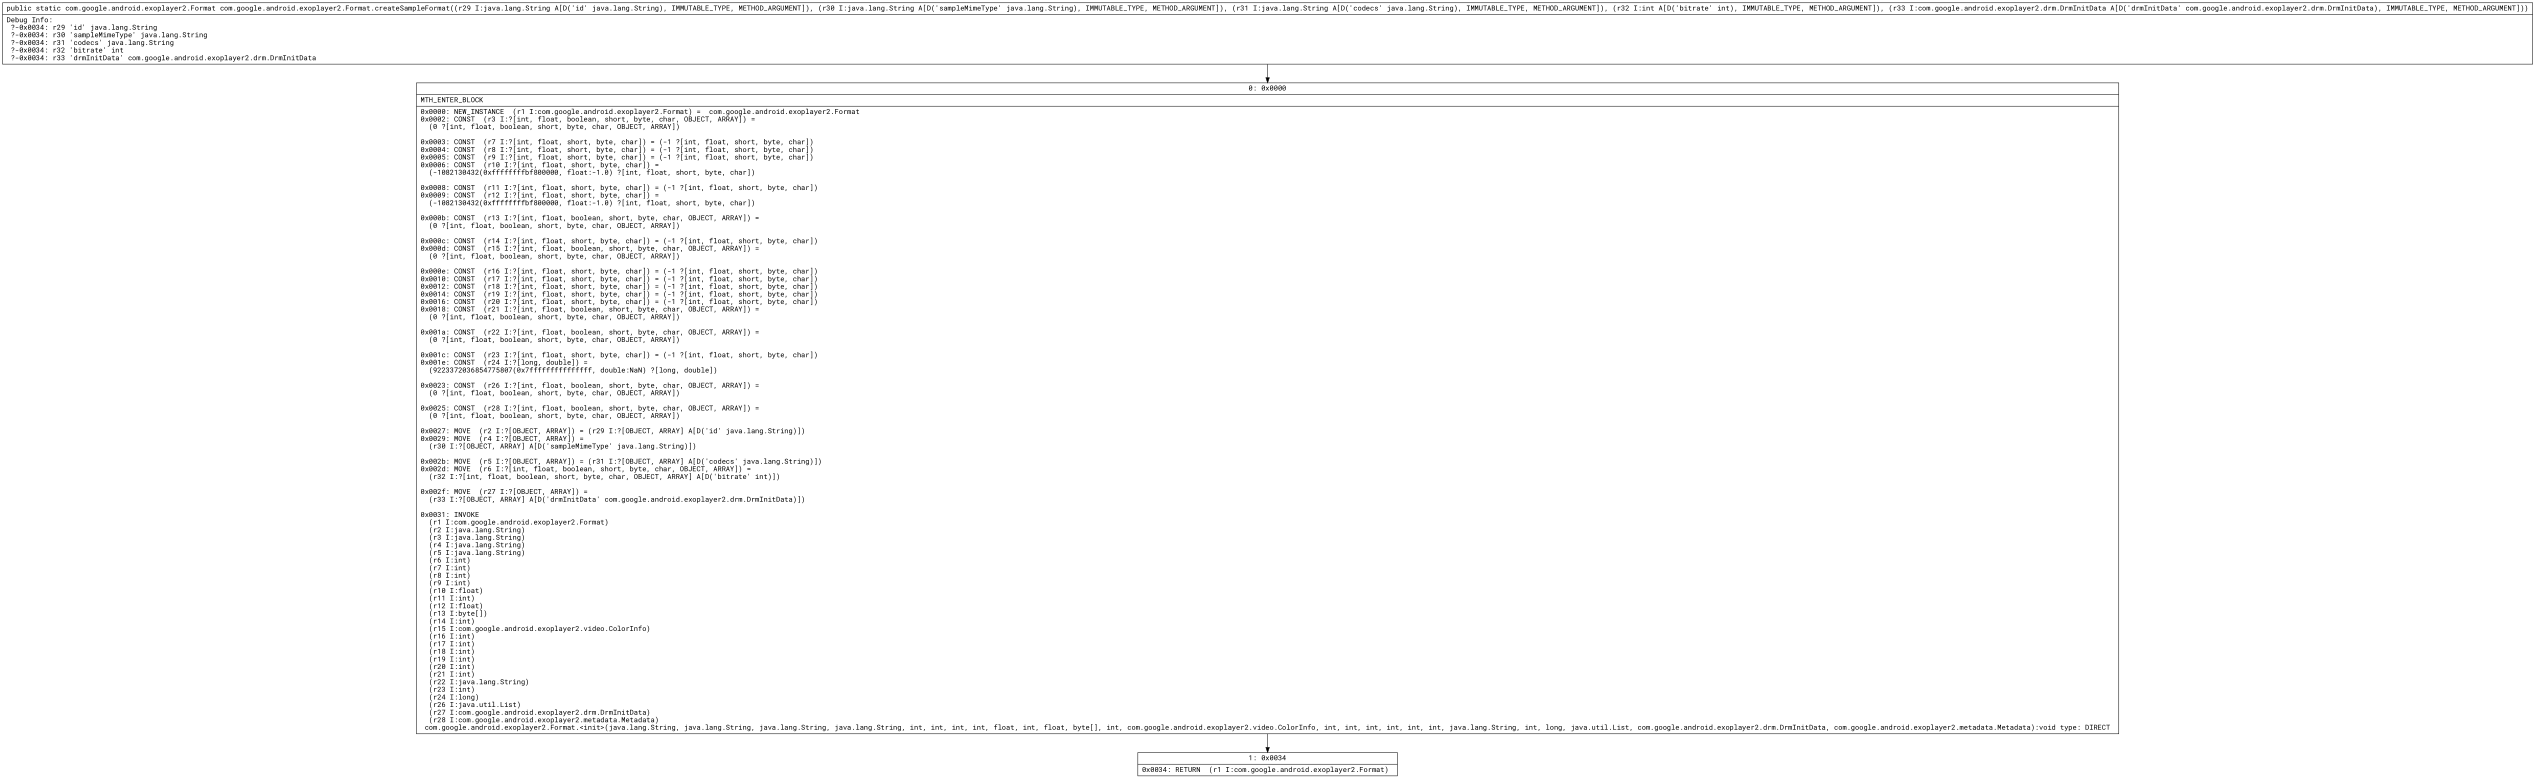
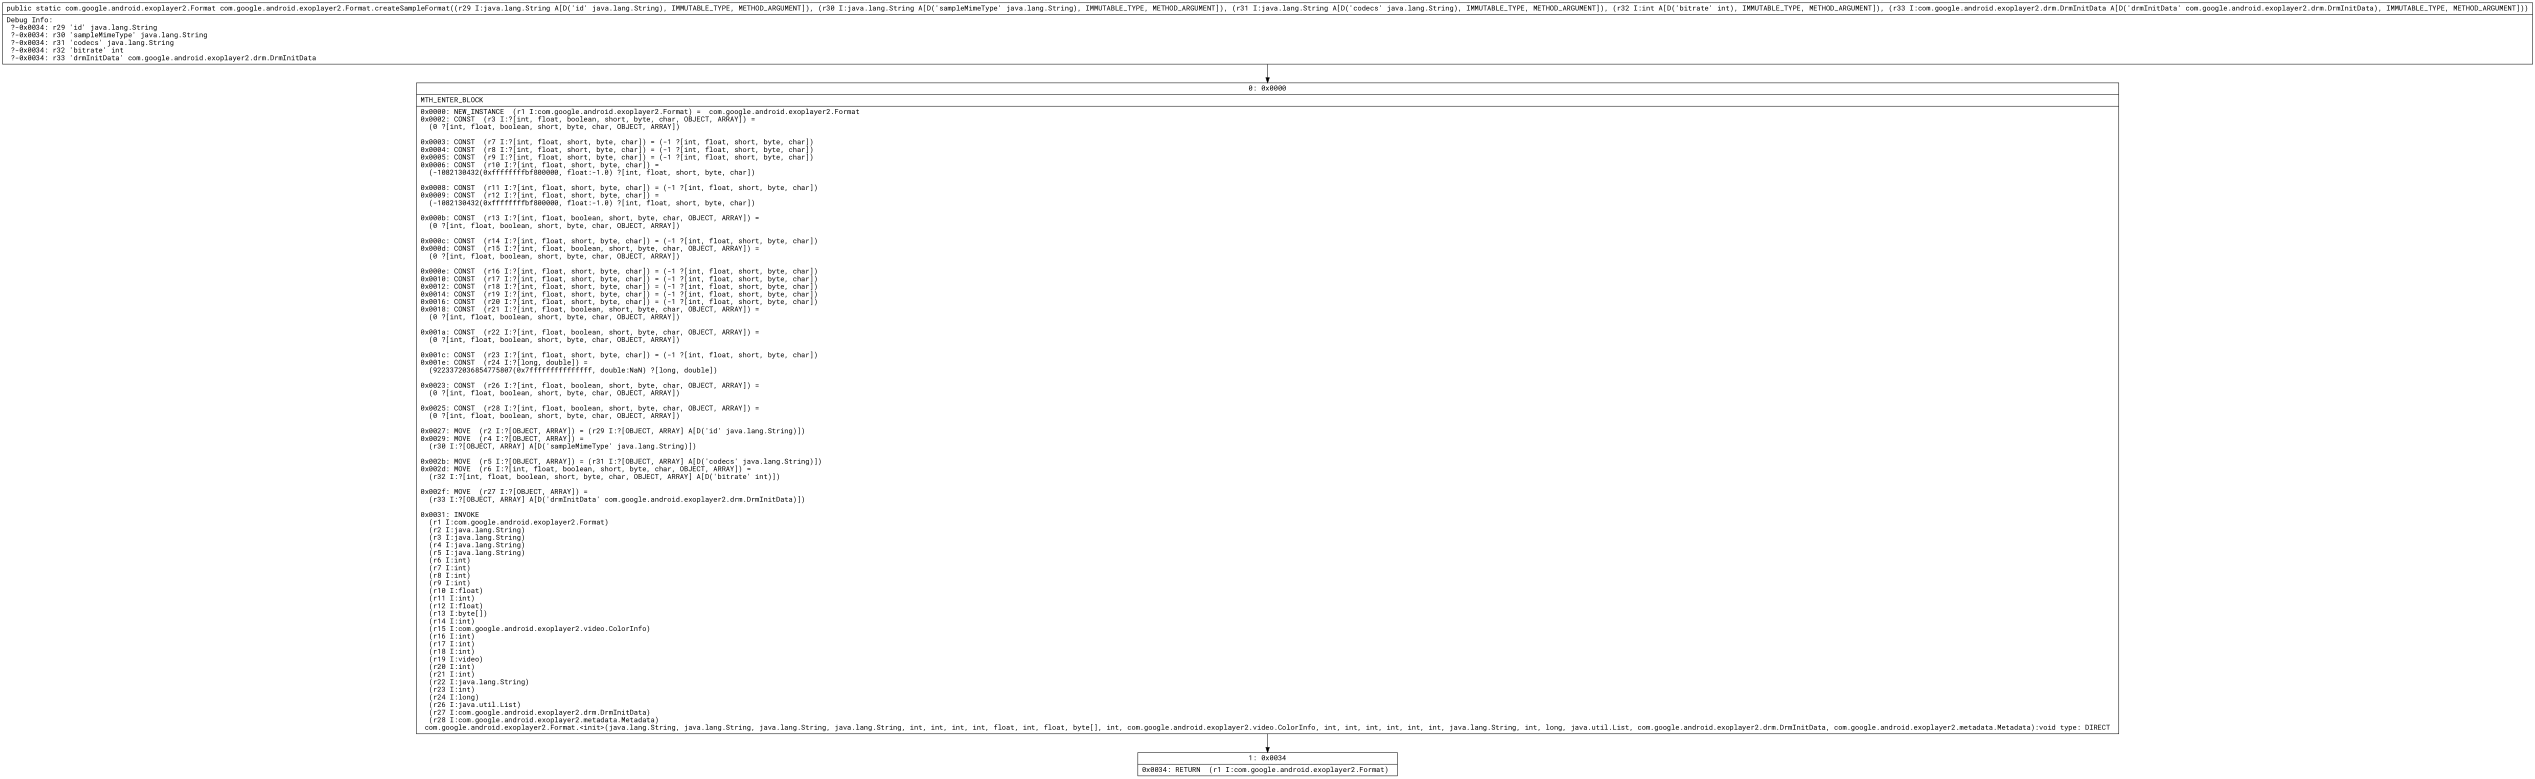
node "0: 0x0000": text "(r19 I:int)" -> "(r19 I:video)"
